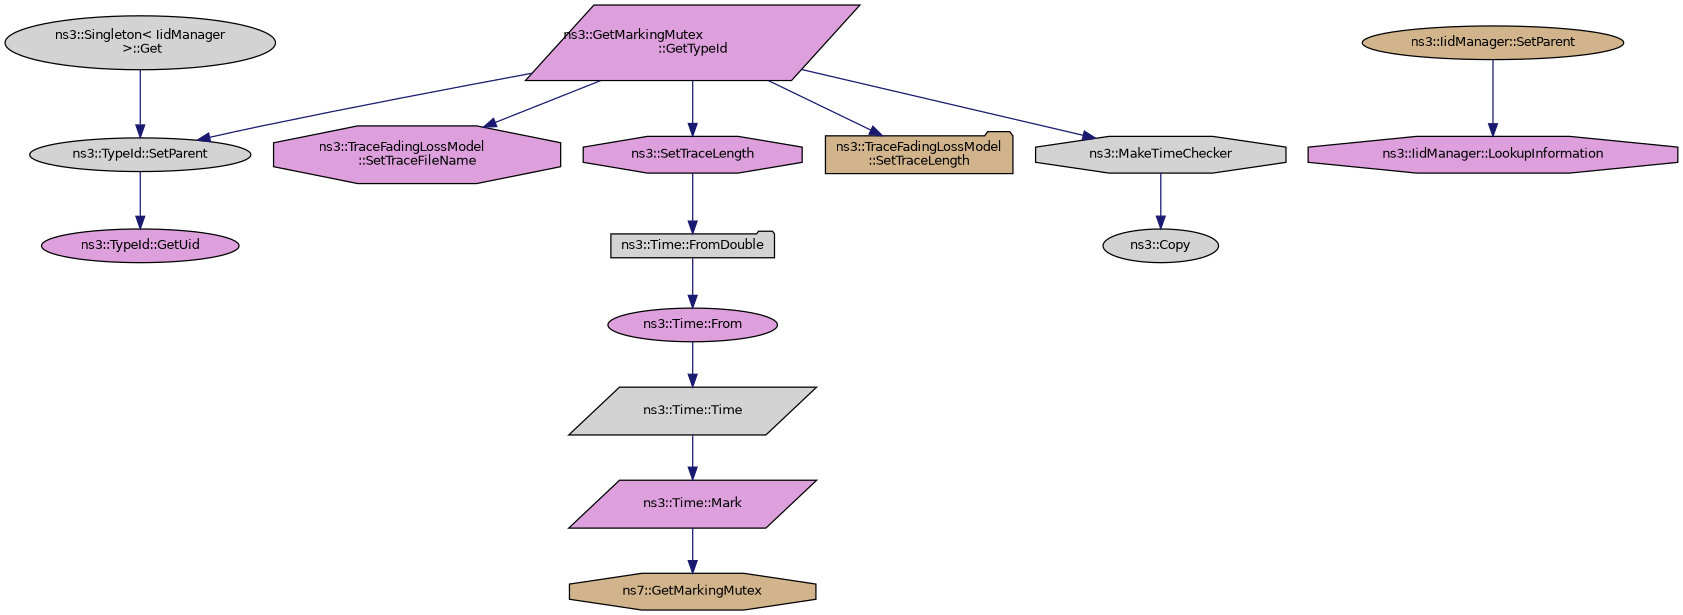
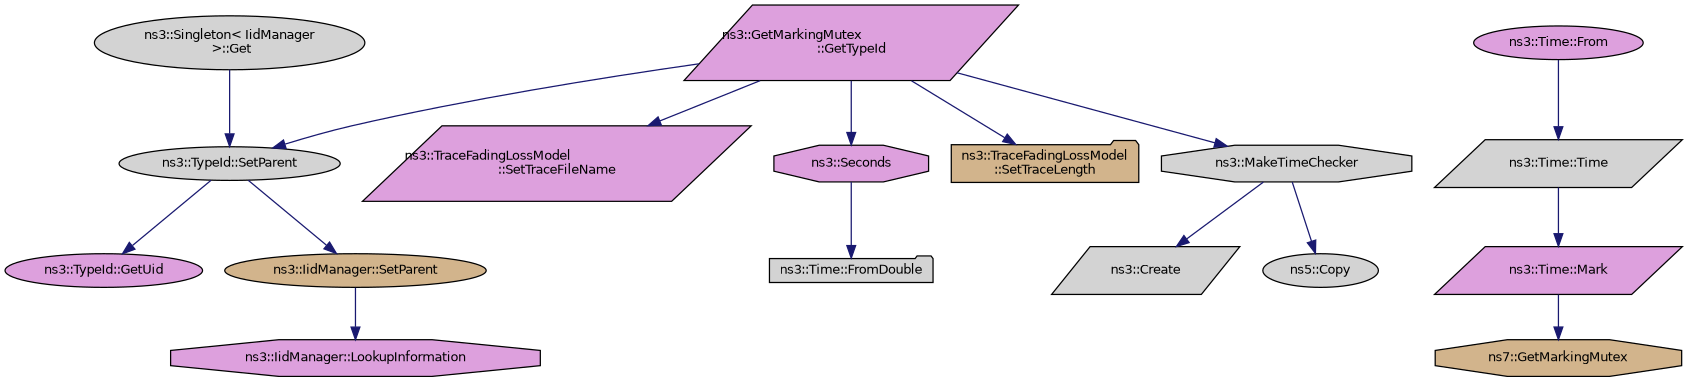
node "ns3::TraceFadingLossModel ::SetTraceFileName": shape octagon -> parallelogram
node "ns3::SetTraceLength": label "ns3::SetTraceLength" -> "ns3::Seconds"
edge "ns3::TypeId::SetParent" -> "ns3::IidManager::SetParent": added
node "ns3::Copy": label "ns3::Copy" -> "ns5::Copy"
node "ns3::Create": added
edge "ns3::Time::FromDouble" -> "ns3::Time::From": removed
